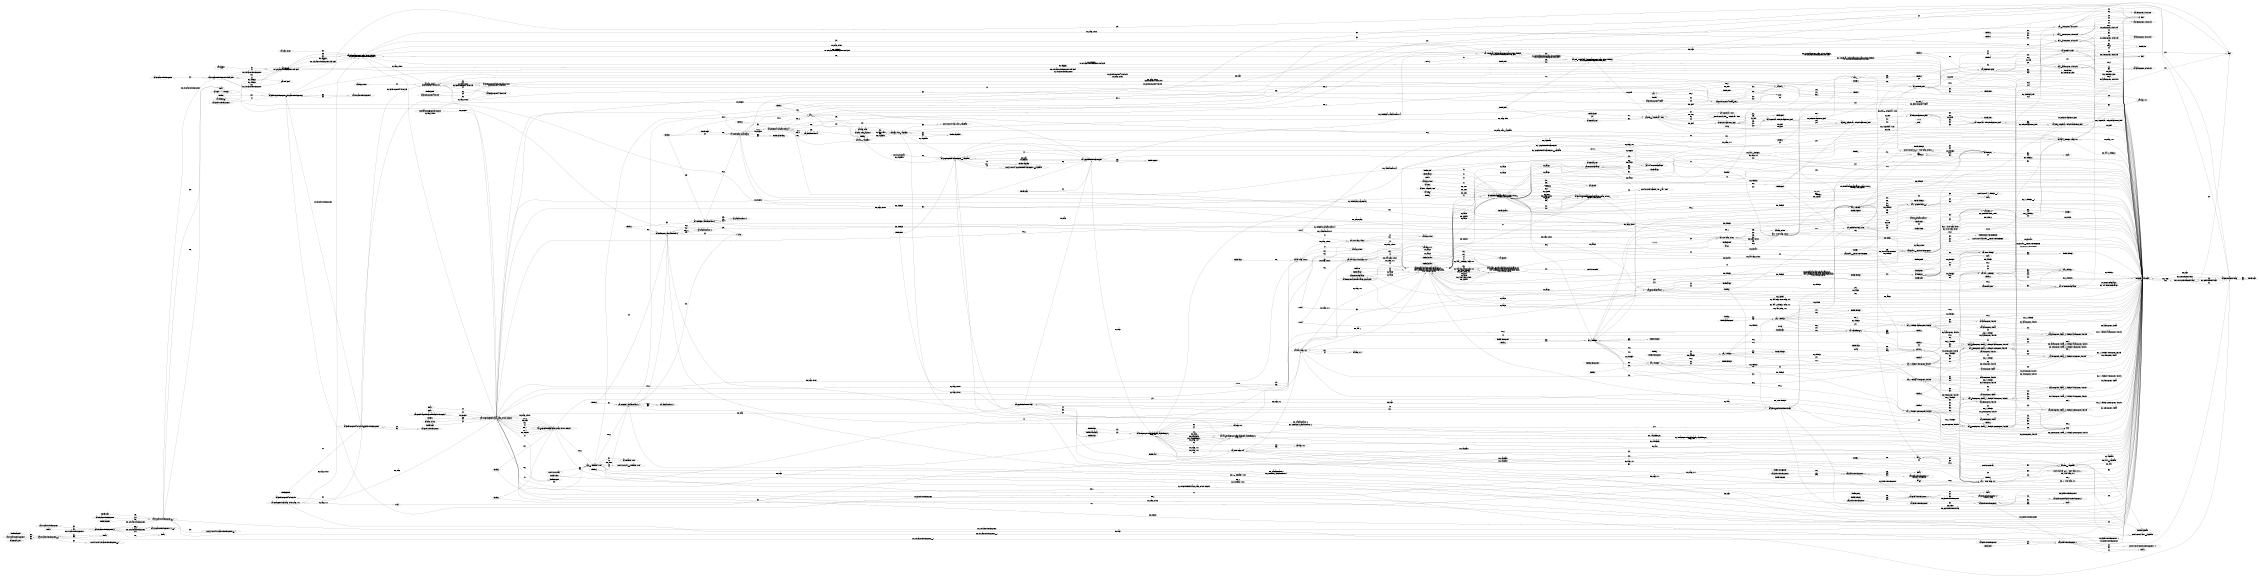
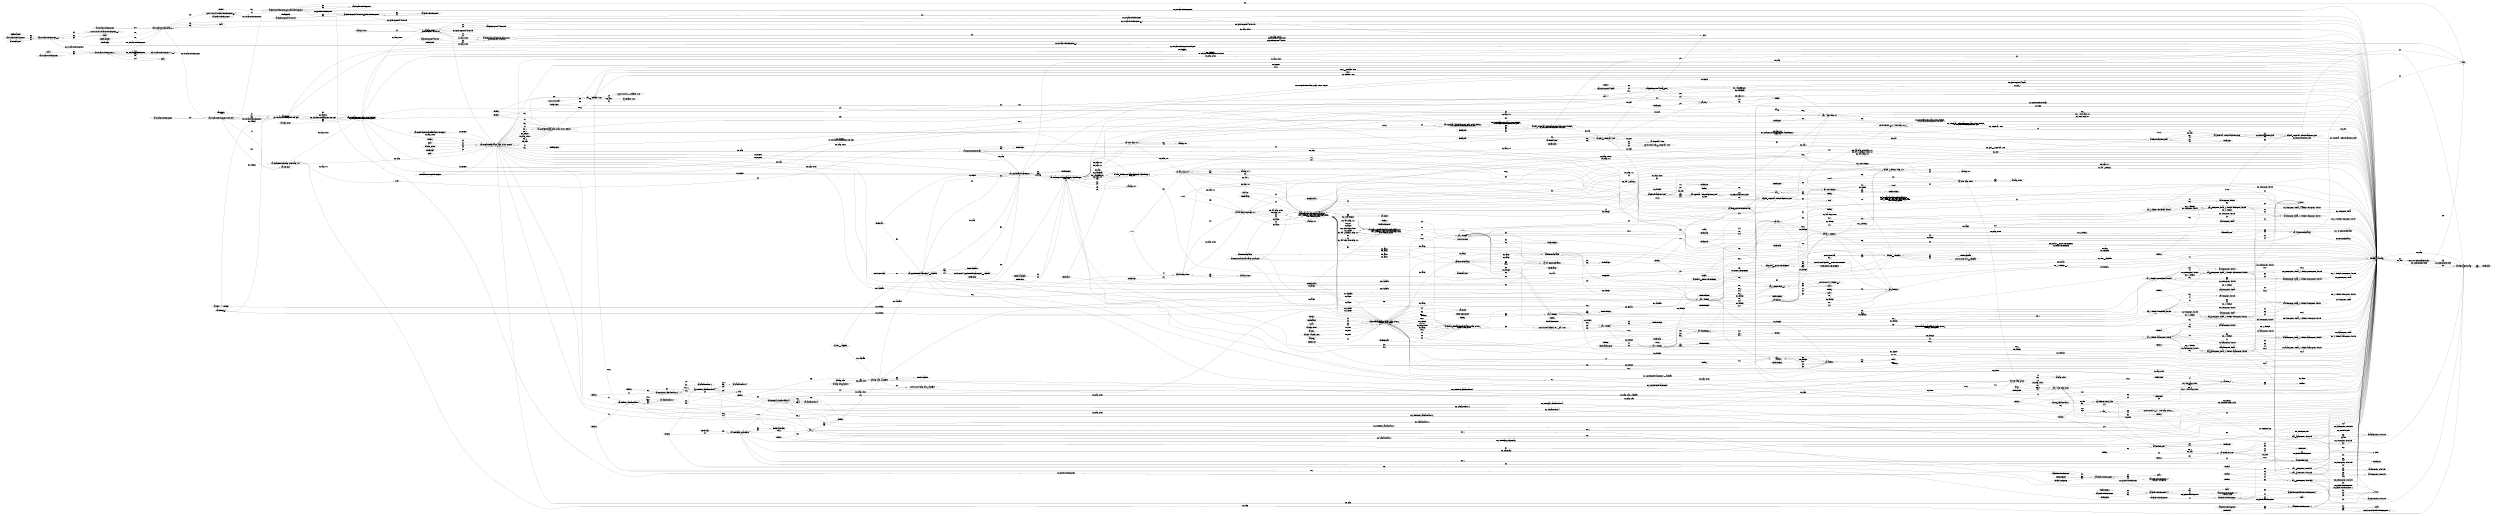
edge "(Call,q == (PixelPacket *) NULL)" -> "(Call,SetPixelRed(q,index))": removed, label "DDG: q"
edge "(Call,SetPixelIndex(indexes+x,index))" -> "(Call,index=ScaleCharToQuantum(*r))": reversed
edge "1001024" -> "(Call,(ssize_t) tile_height)": reversed
